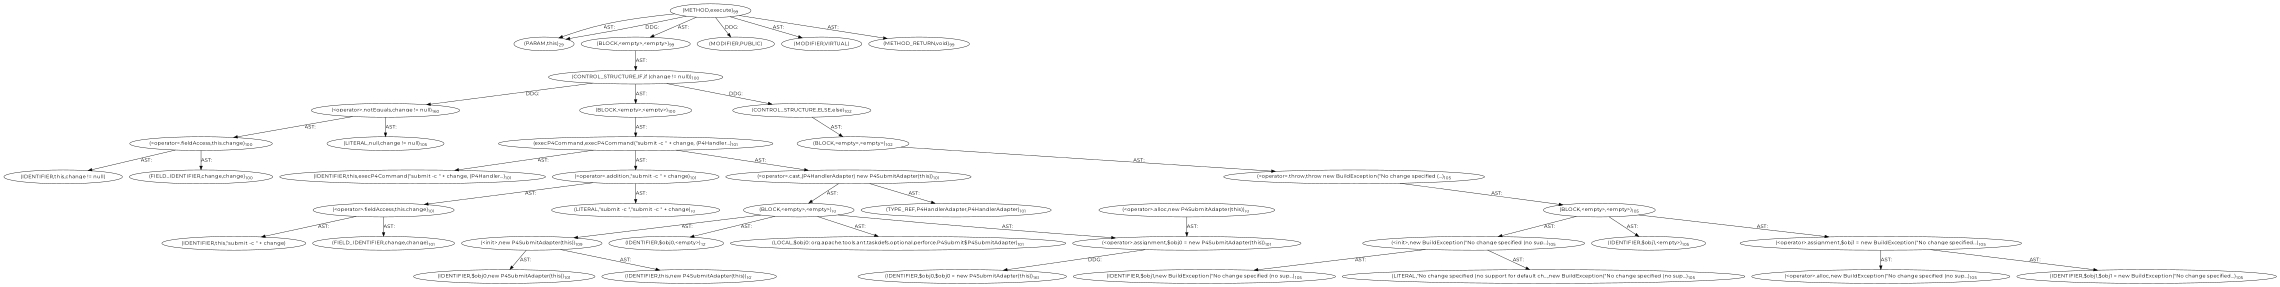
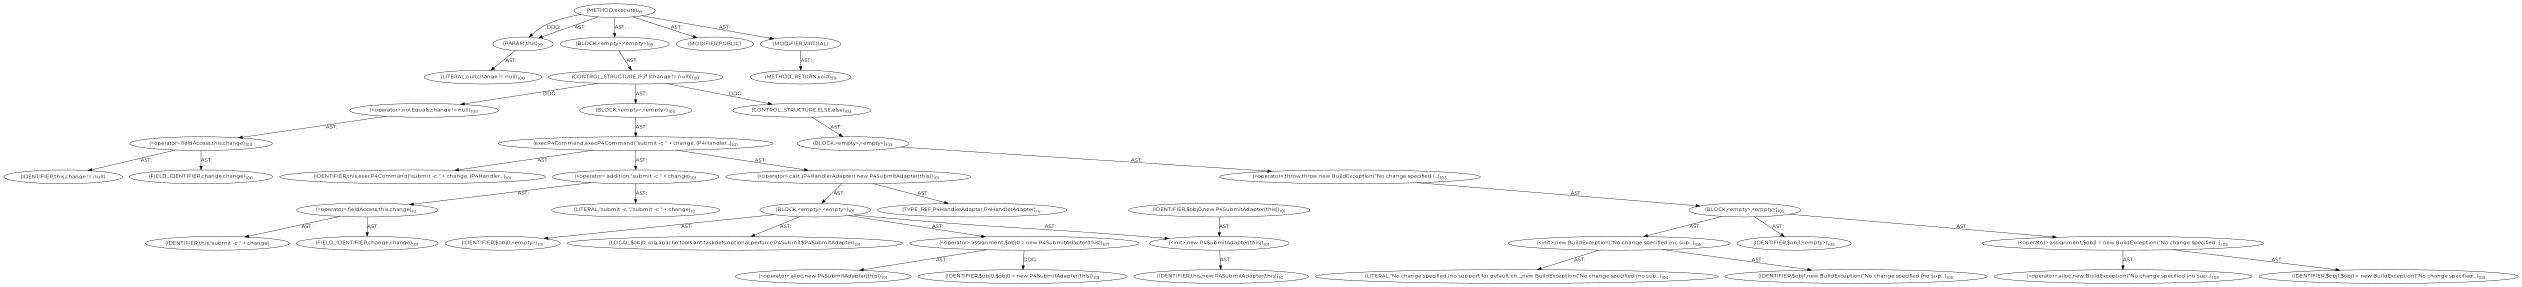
edge "(METHOD,execute)" -> "(MODIFIER,PUBLIC)": label "DDG: " -> "AST: "
edge "(METHOD,execute)" -> "(METHOD_RETURN,void)": now "(MODIFIER,VIRTUAL)" -> "(METHOD_RETURN,void)"
node "(<operator>.notEquals,change != null)": text "160" -> "100"
edge "(<operator>.notEquals,change != null)" -> "(LITERAL,null,change != null)": now "(PARAM,this)" -> "(LITERAL,null,change != null)"
node "(LITERAL,null,change != null)": text "105" -> "100"
node "(TYPE_REF,P4HandlerAdapter,P4HandlerAdapter)": text "101" -> "161"
edge "(<operator>.alloc,new P4SubmitAdapter(this))" -> "(<operator>.assignment,$obj0 = new P4SubmitAdapter(this))": reversed
node "(<init>,new P4SubmitAdapter(this))": text "109" -> "101"
node "(IDENTIFIER,$obj0,<empty>)": text "121" -> "101"
node "(<operator>.assignment,$obj0 = new P4SubmitAdapter(this))": text "101" -> "107"
edge "(<init>,new P4SubmitAdapter(this))" -> "(IDENTIFIER,$obj0,new P4SubmitAdapter(this))": reversed
node "(IDENTIFIER,$obj0,$obj0 = new P4SubmitAdapter(this))": text "161" -> "101"
